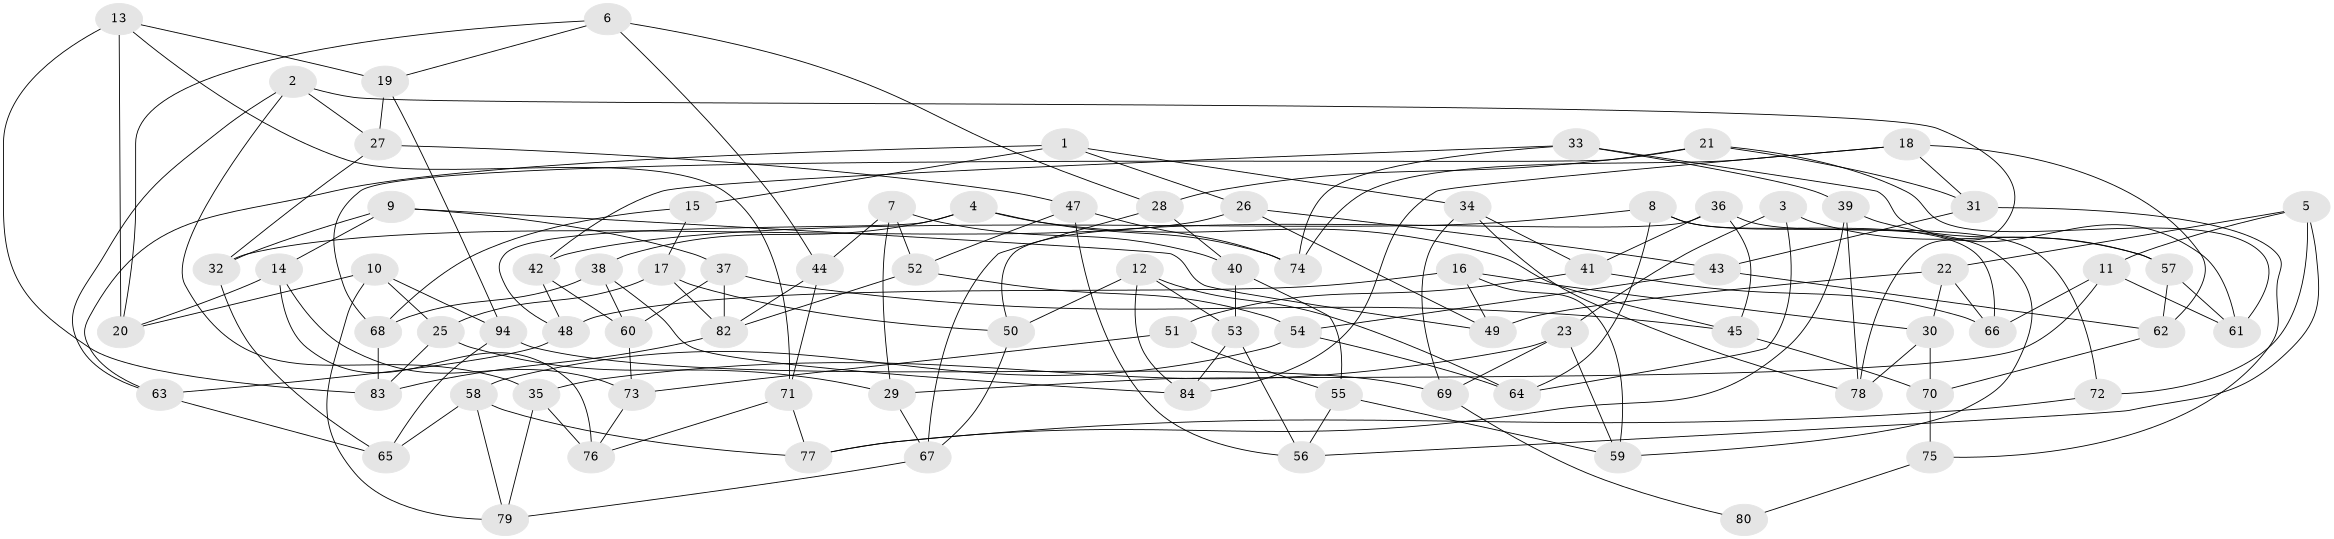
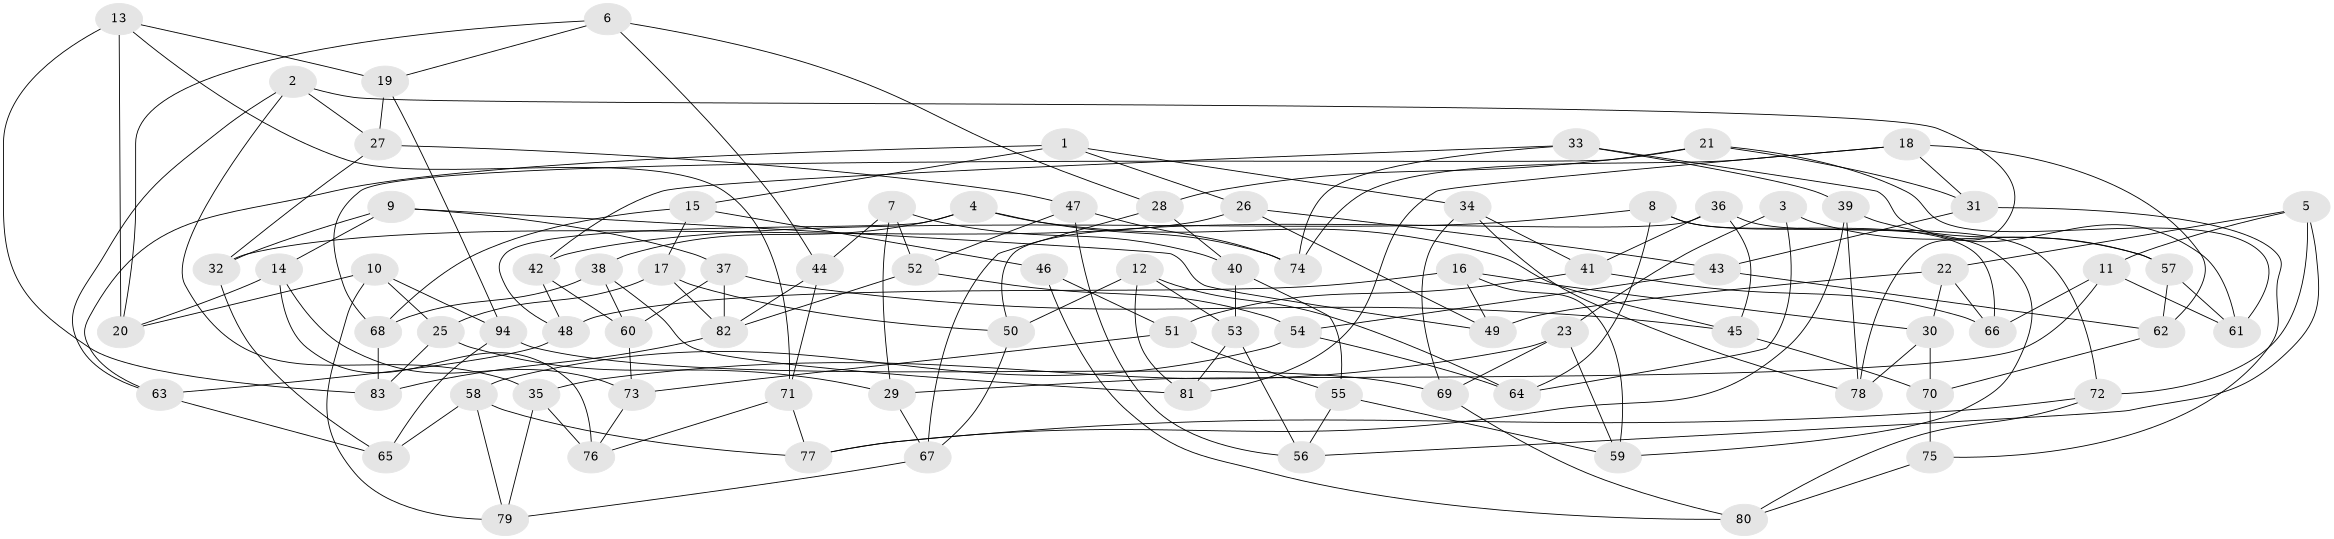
node "46": added
node "84": label "84" -> "81"
edge "72" -- "80": added
